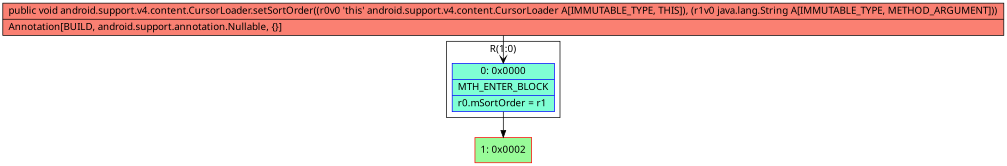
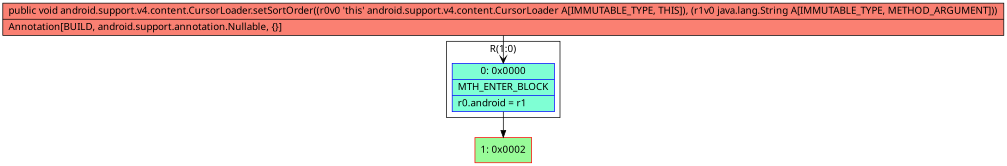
node "0: 0x0000": text "r0.mSortOrder = r1" -> "r0.android = r1"
